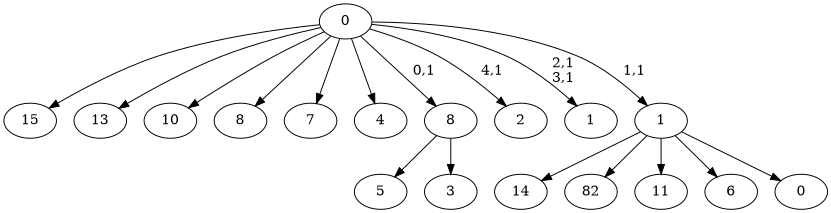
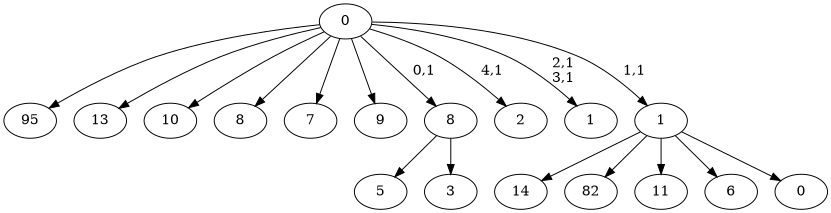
node "15": label "15" -> "95"
node "4": label "4" -> "9"
